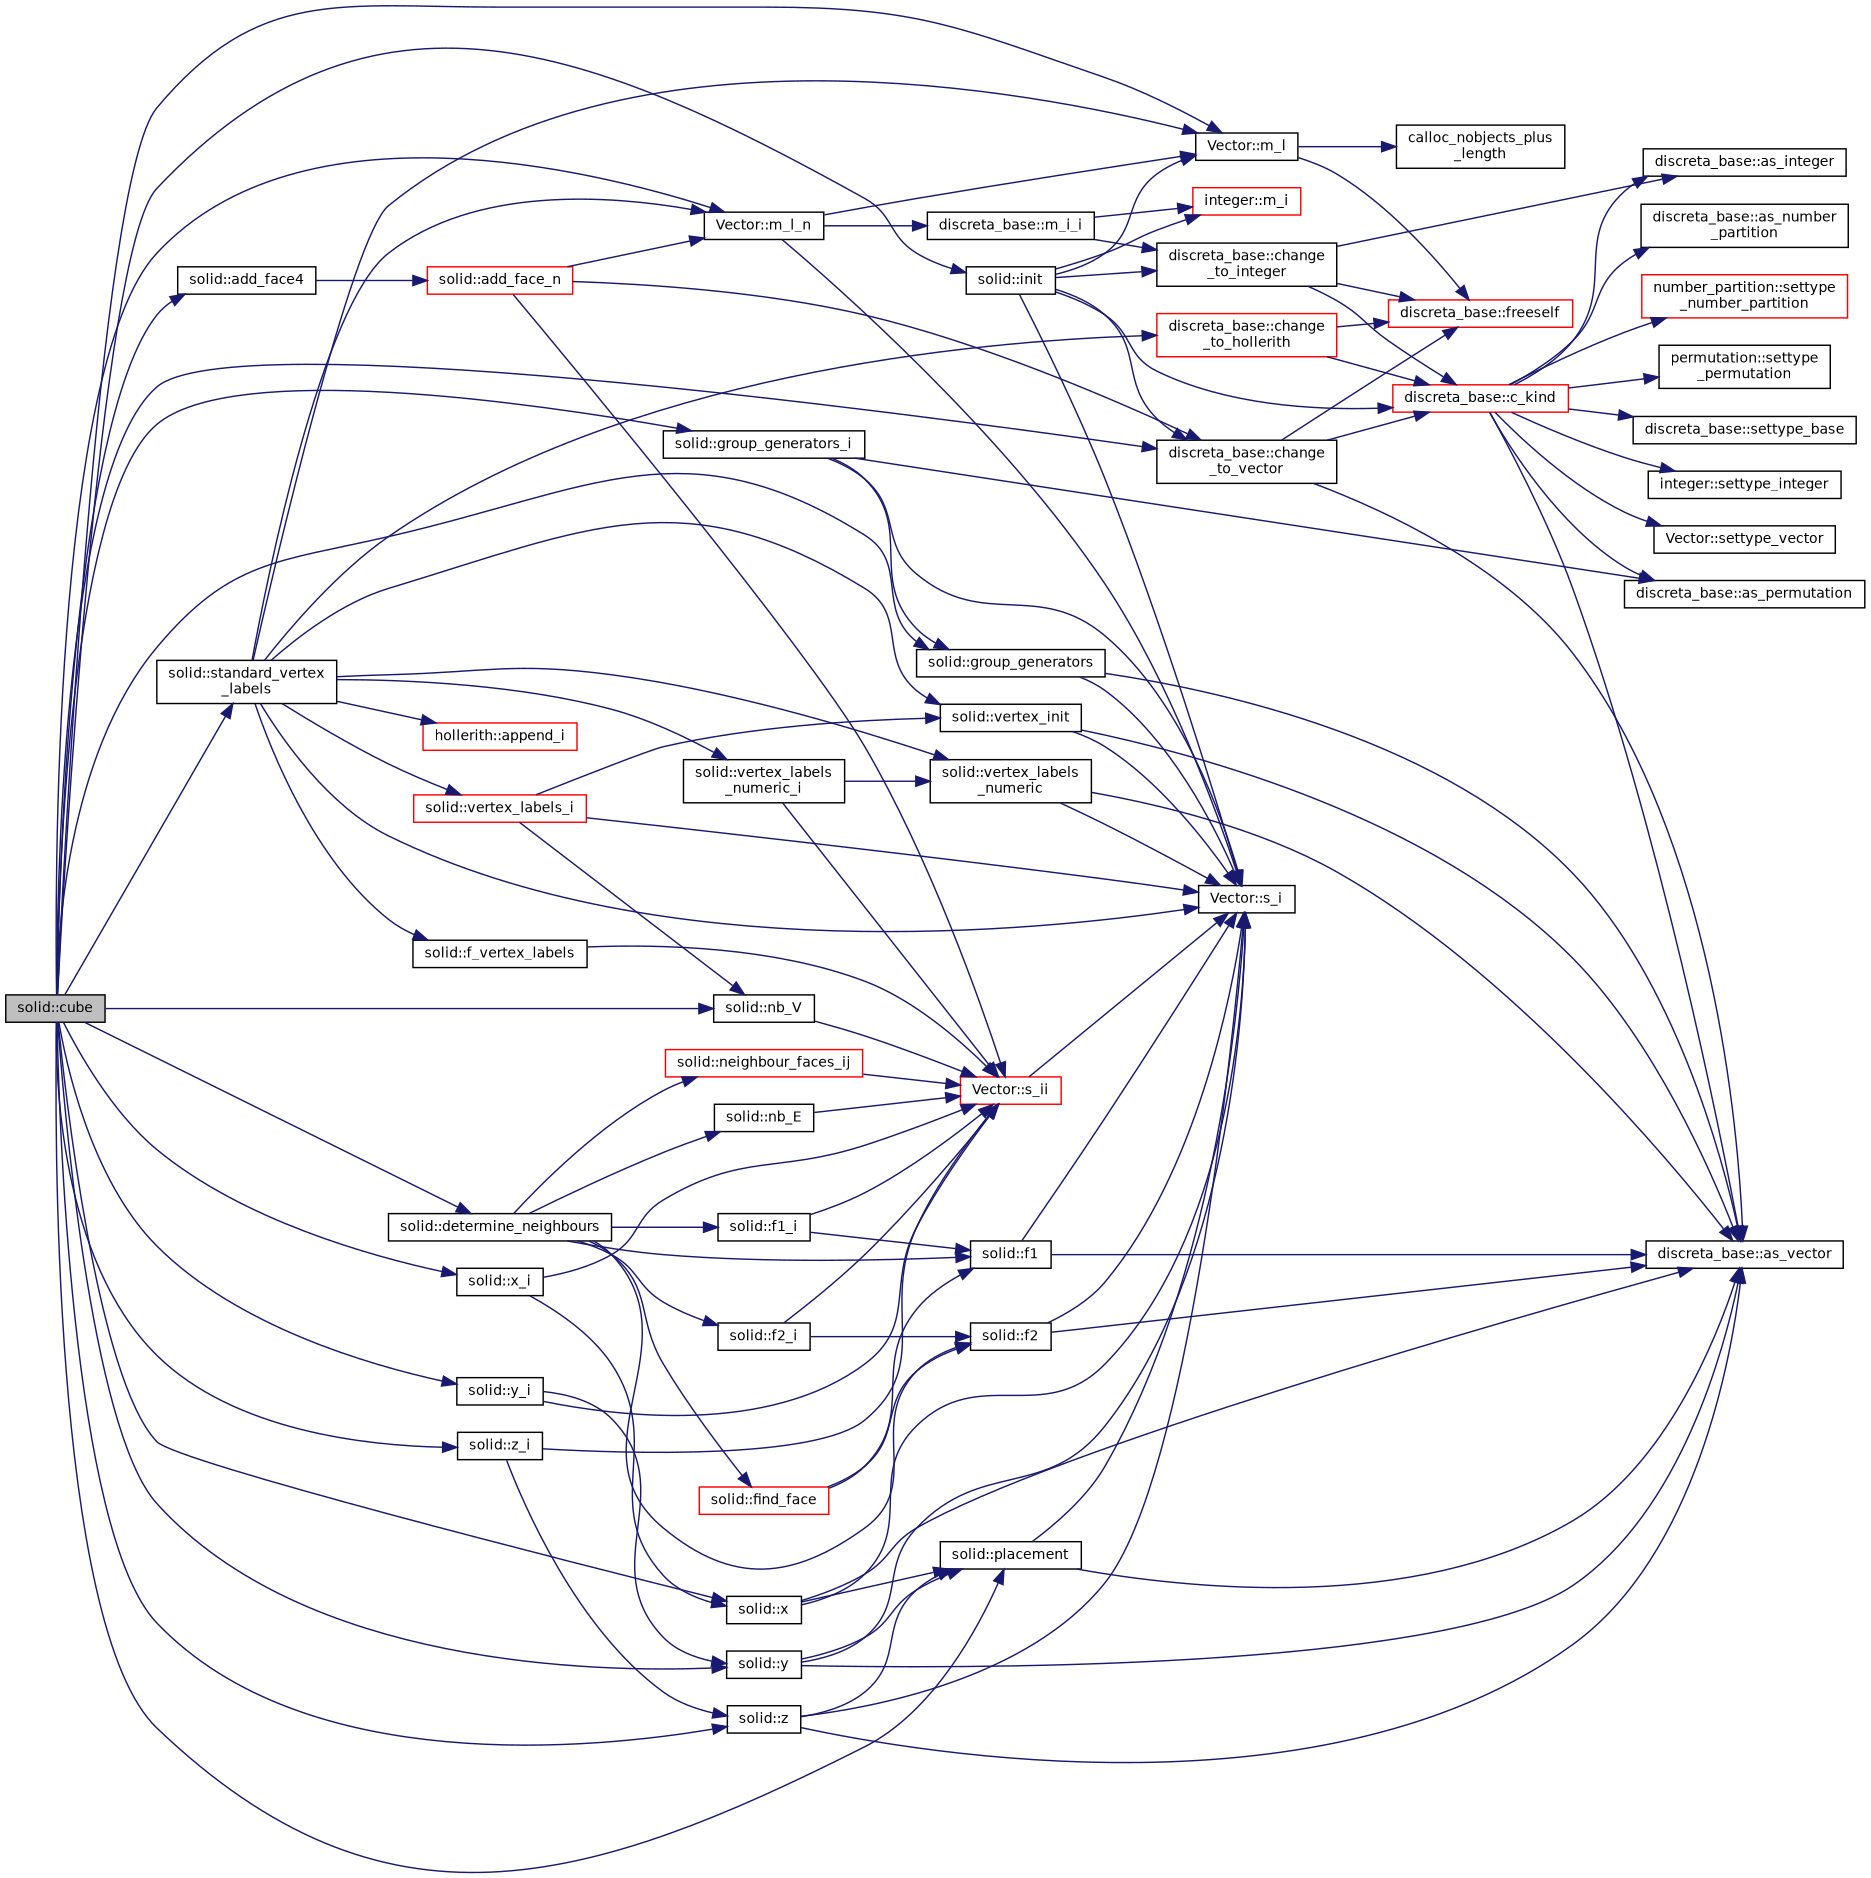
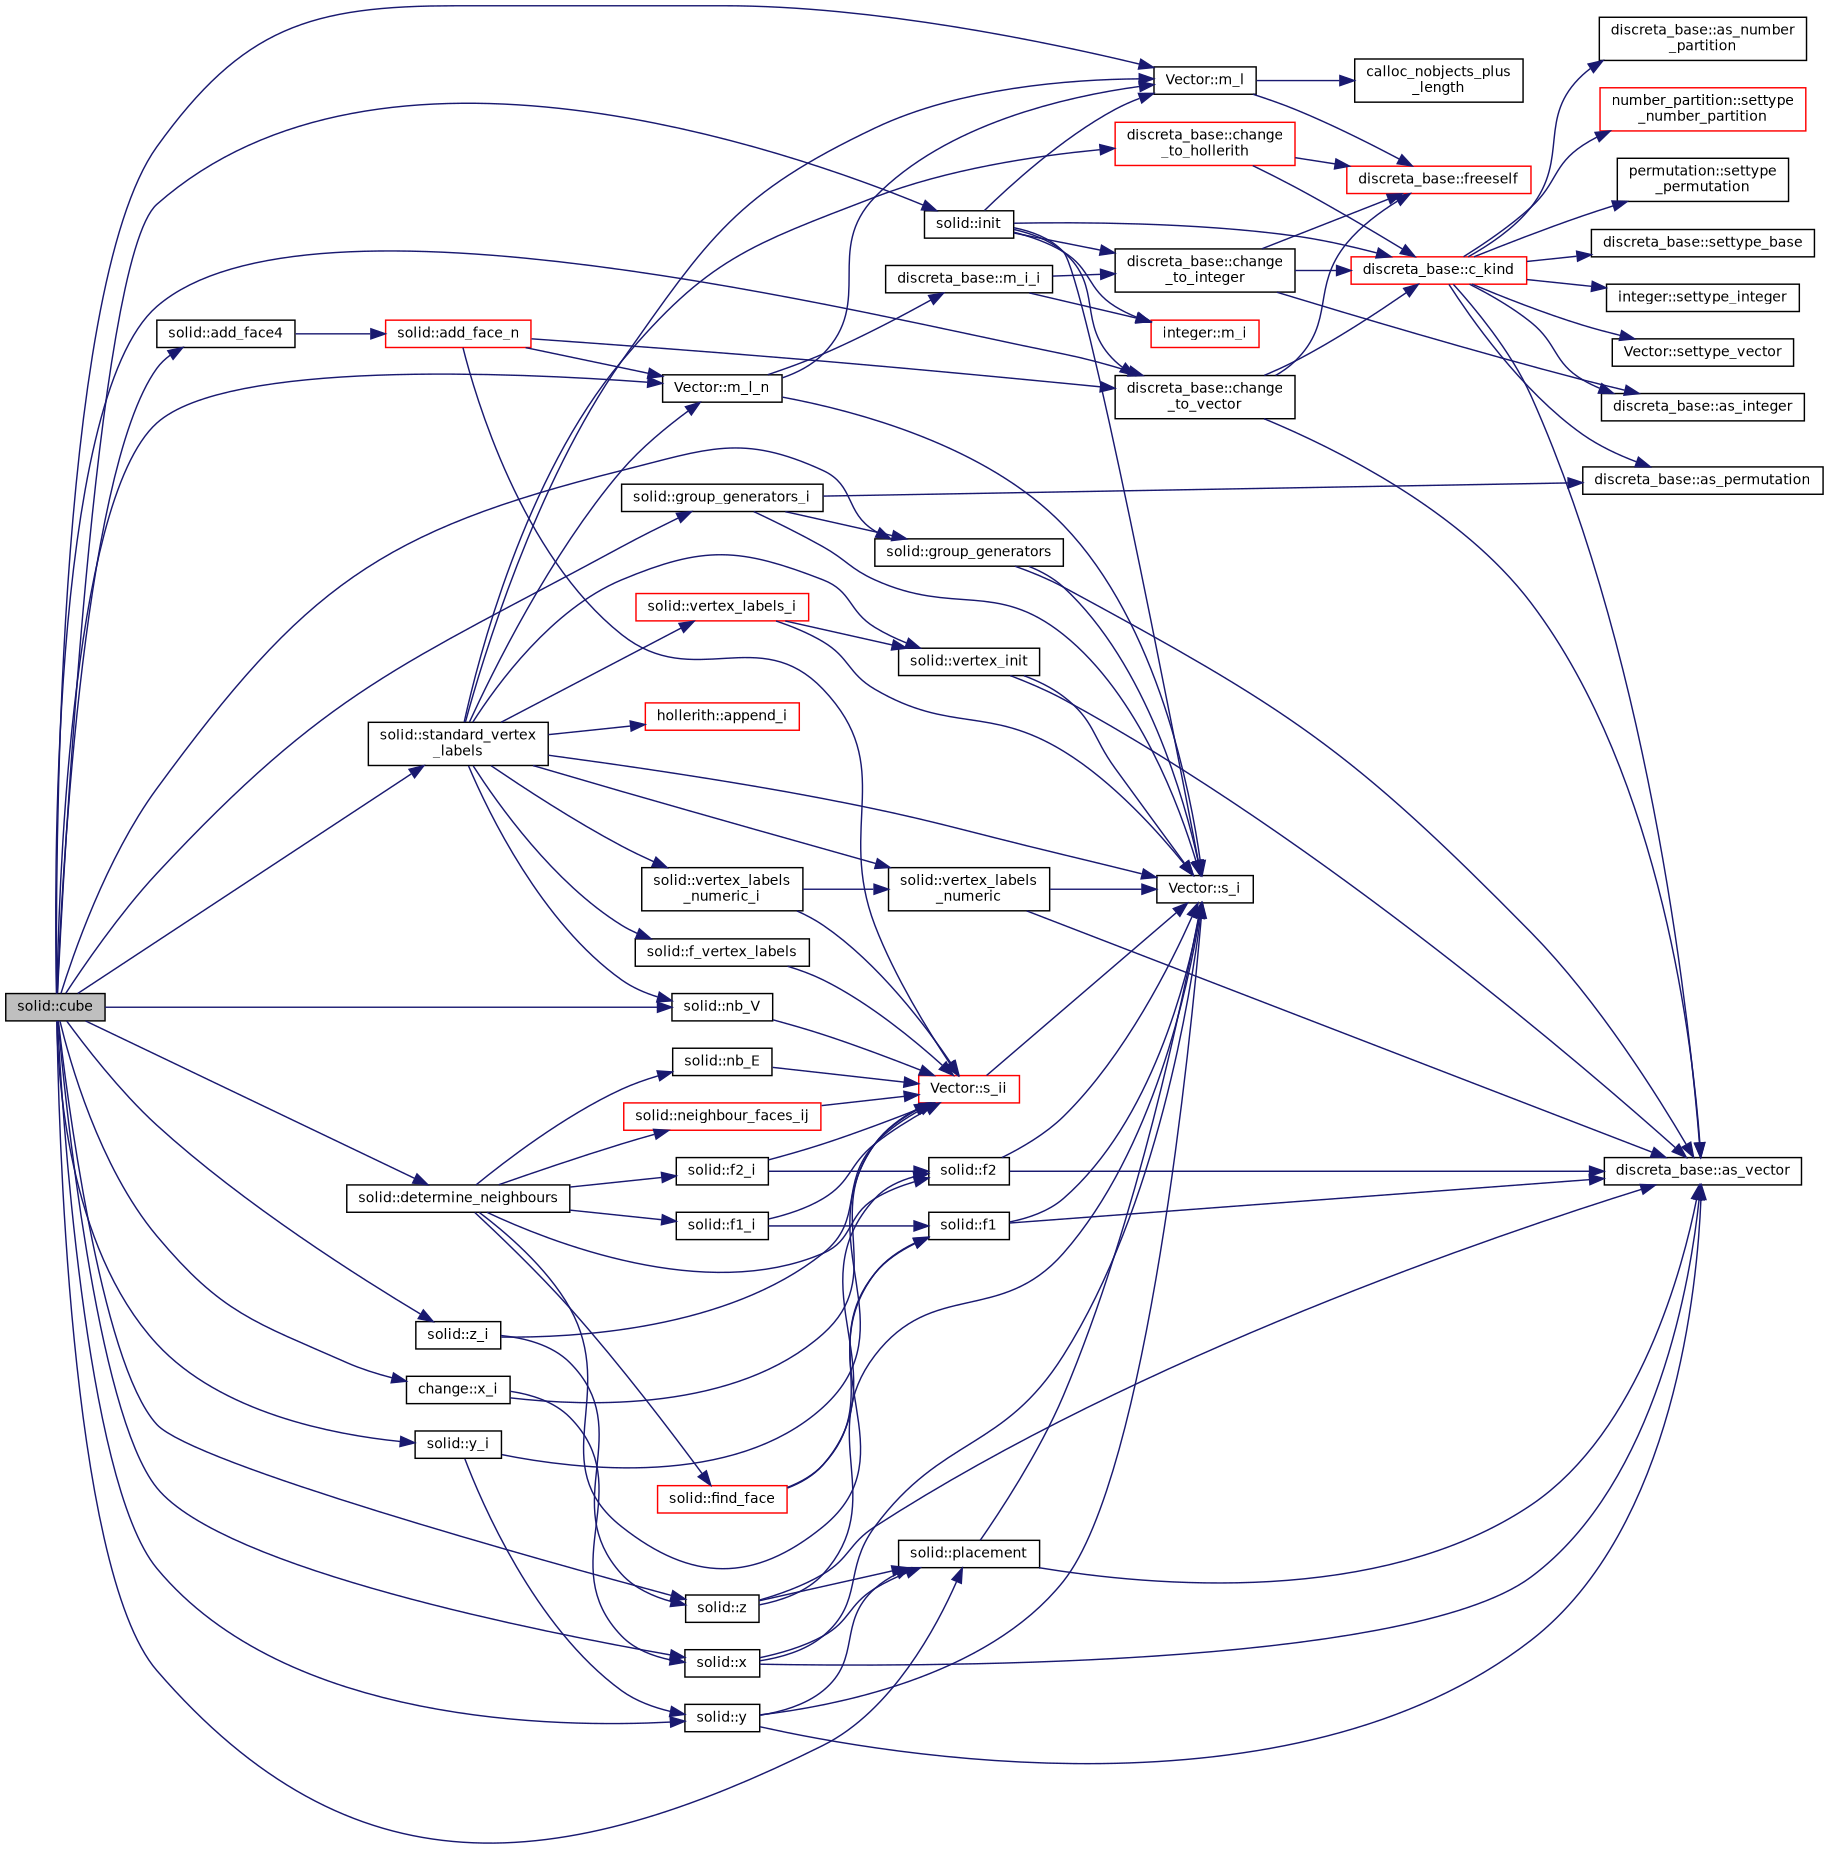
edge "solid::vertex_labels_i" -> "solid::nb_V": now "solid::standard_vertex _labels" -> "solid::nb_V"
node "solid::x_i": label "solid::x_i" -> "change::x_i"
